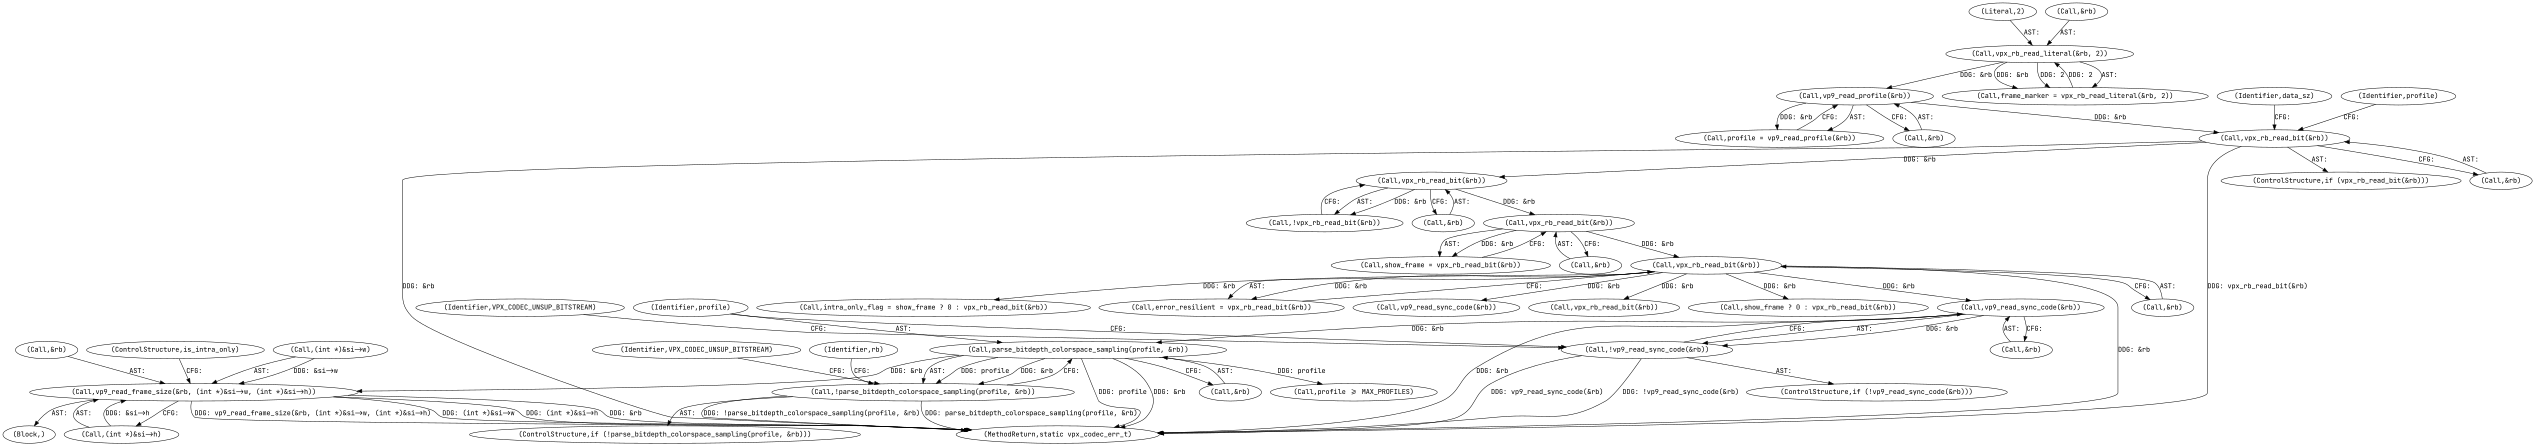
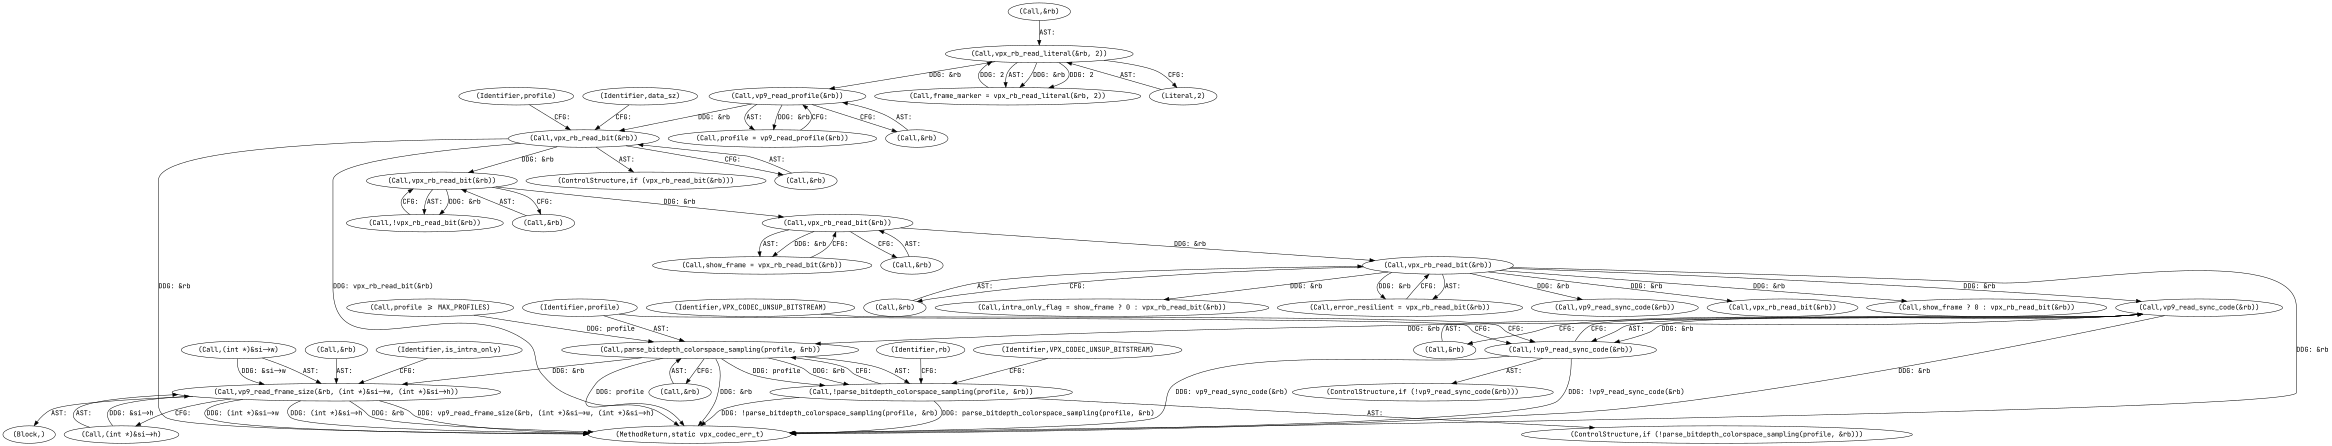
edge "(Call,vpx_rb_read_literal(&rb, 2))" -> "(Literal,2)": added, label "CFG:"
node "(ControlStructure,is_intra_only)": label "(ControlStructure,is_intra_only)" -> "(Identifier,is_intra_only)"
edge "(Call,parse_bitdepth_colorspace_sampling(profile, &rb))" -> "(Call,profile >= MAX_PROFILES)": reversed
